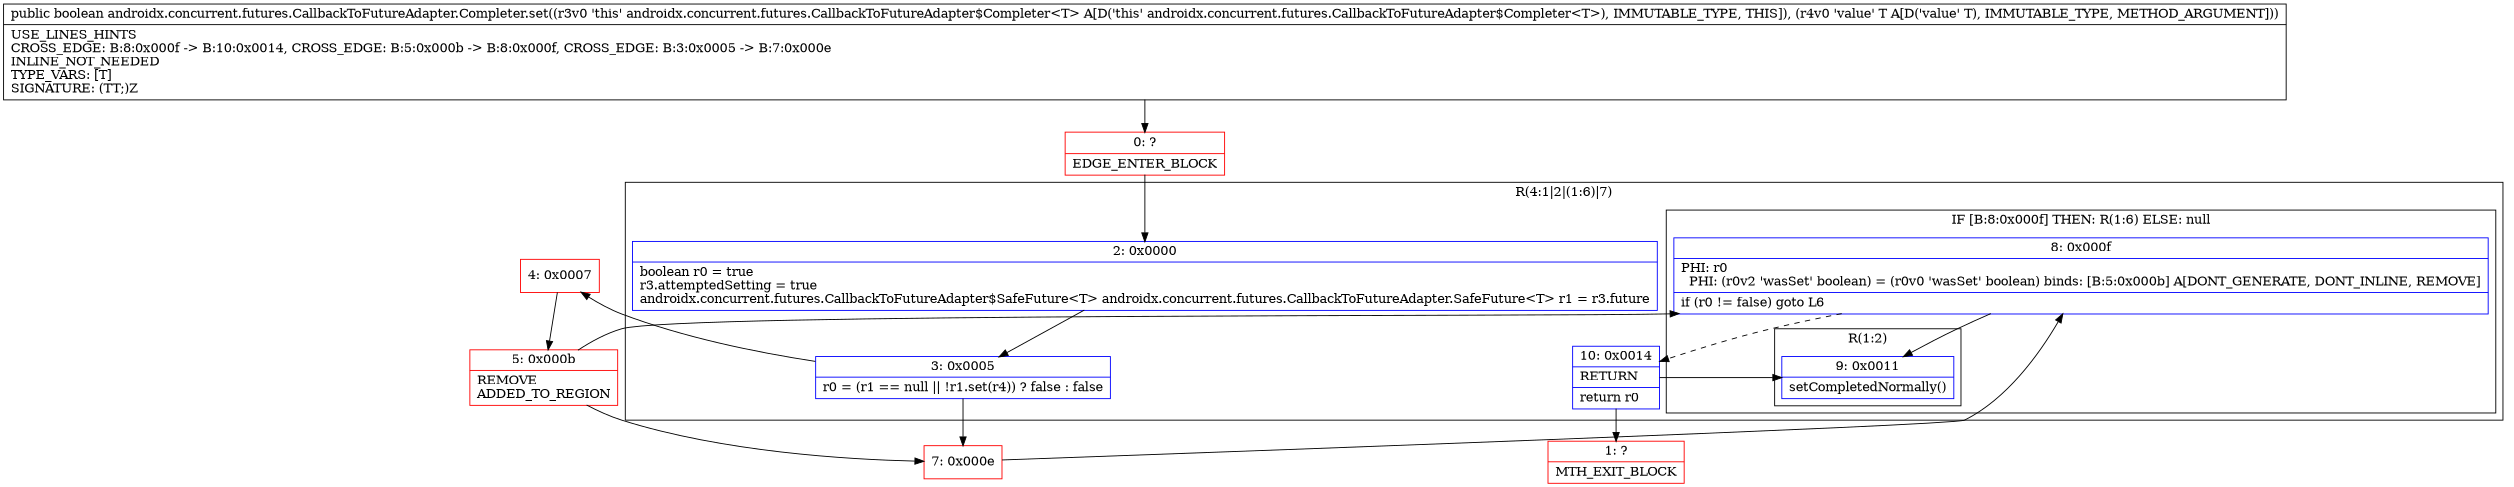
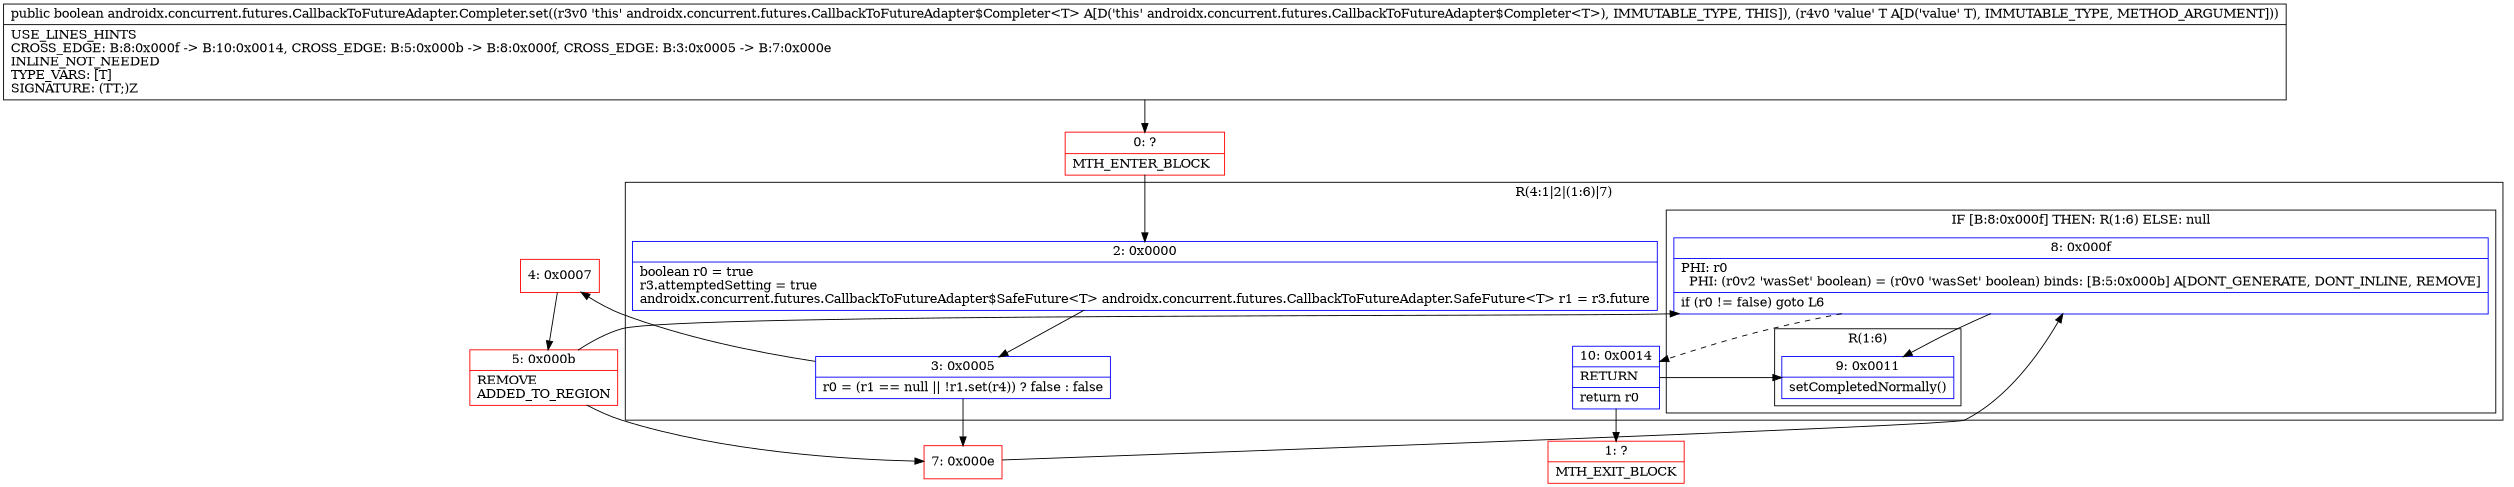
node "0: ?": text "EDGE_ENTER_BLOCK" -> "MTH_ENTER_BLOCK"
cluster "R(1:2)": label "R(1:2)" -> "R(1:6)"
